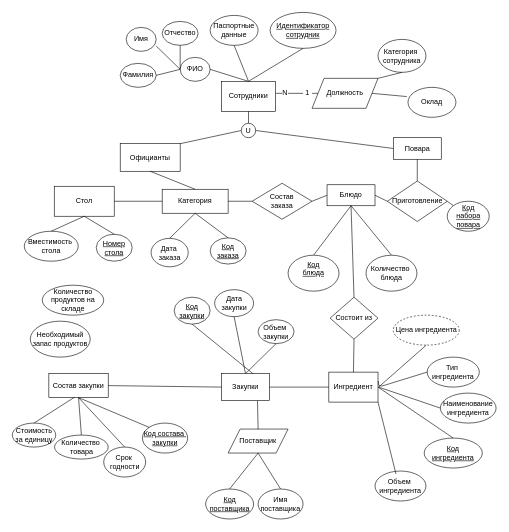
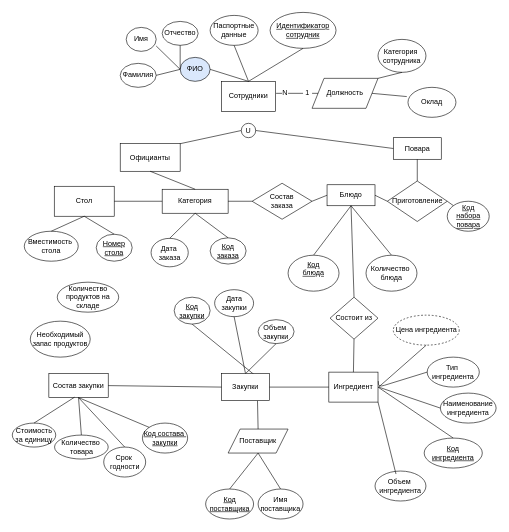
node "ФИО": fillcolor #ffffff -> #dae8fc
edge "Сотрудники" -- "U": removed
node "Количество продуктов на складе": moved (73, 300) -> (88, 297)
